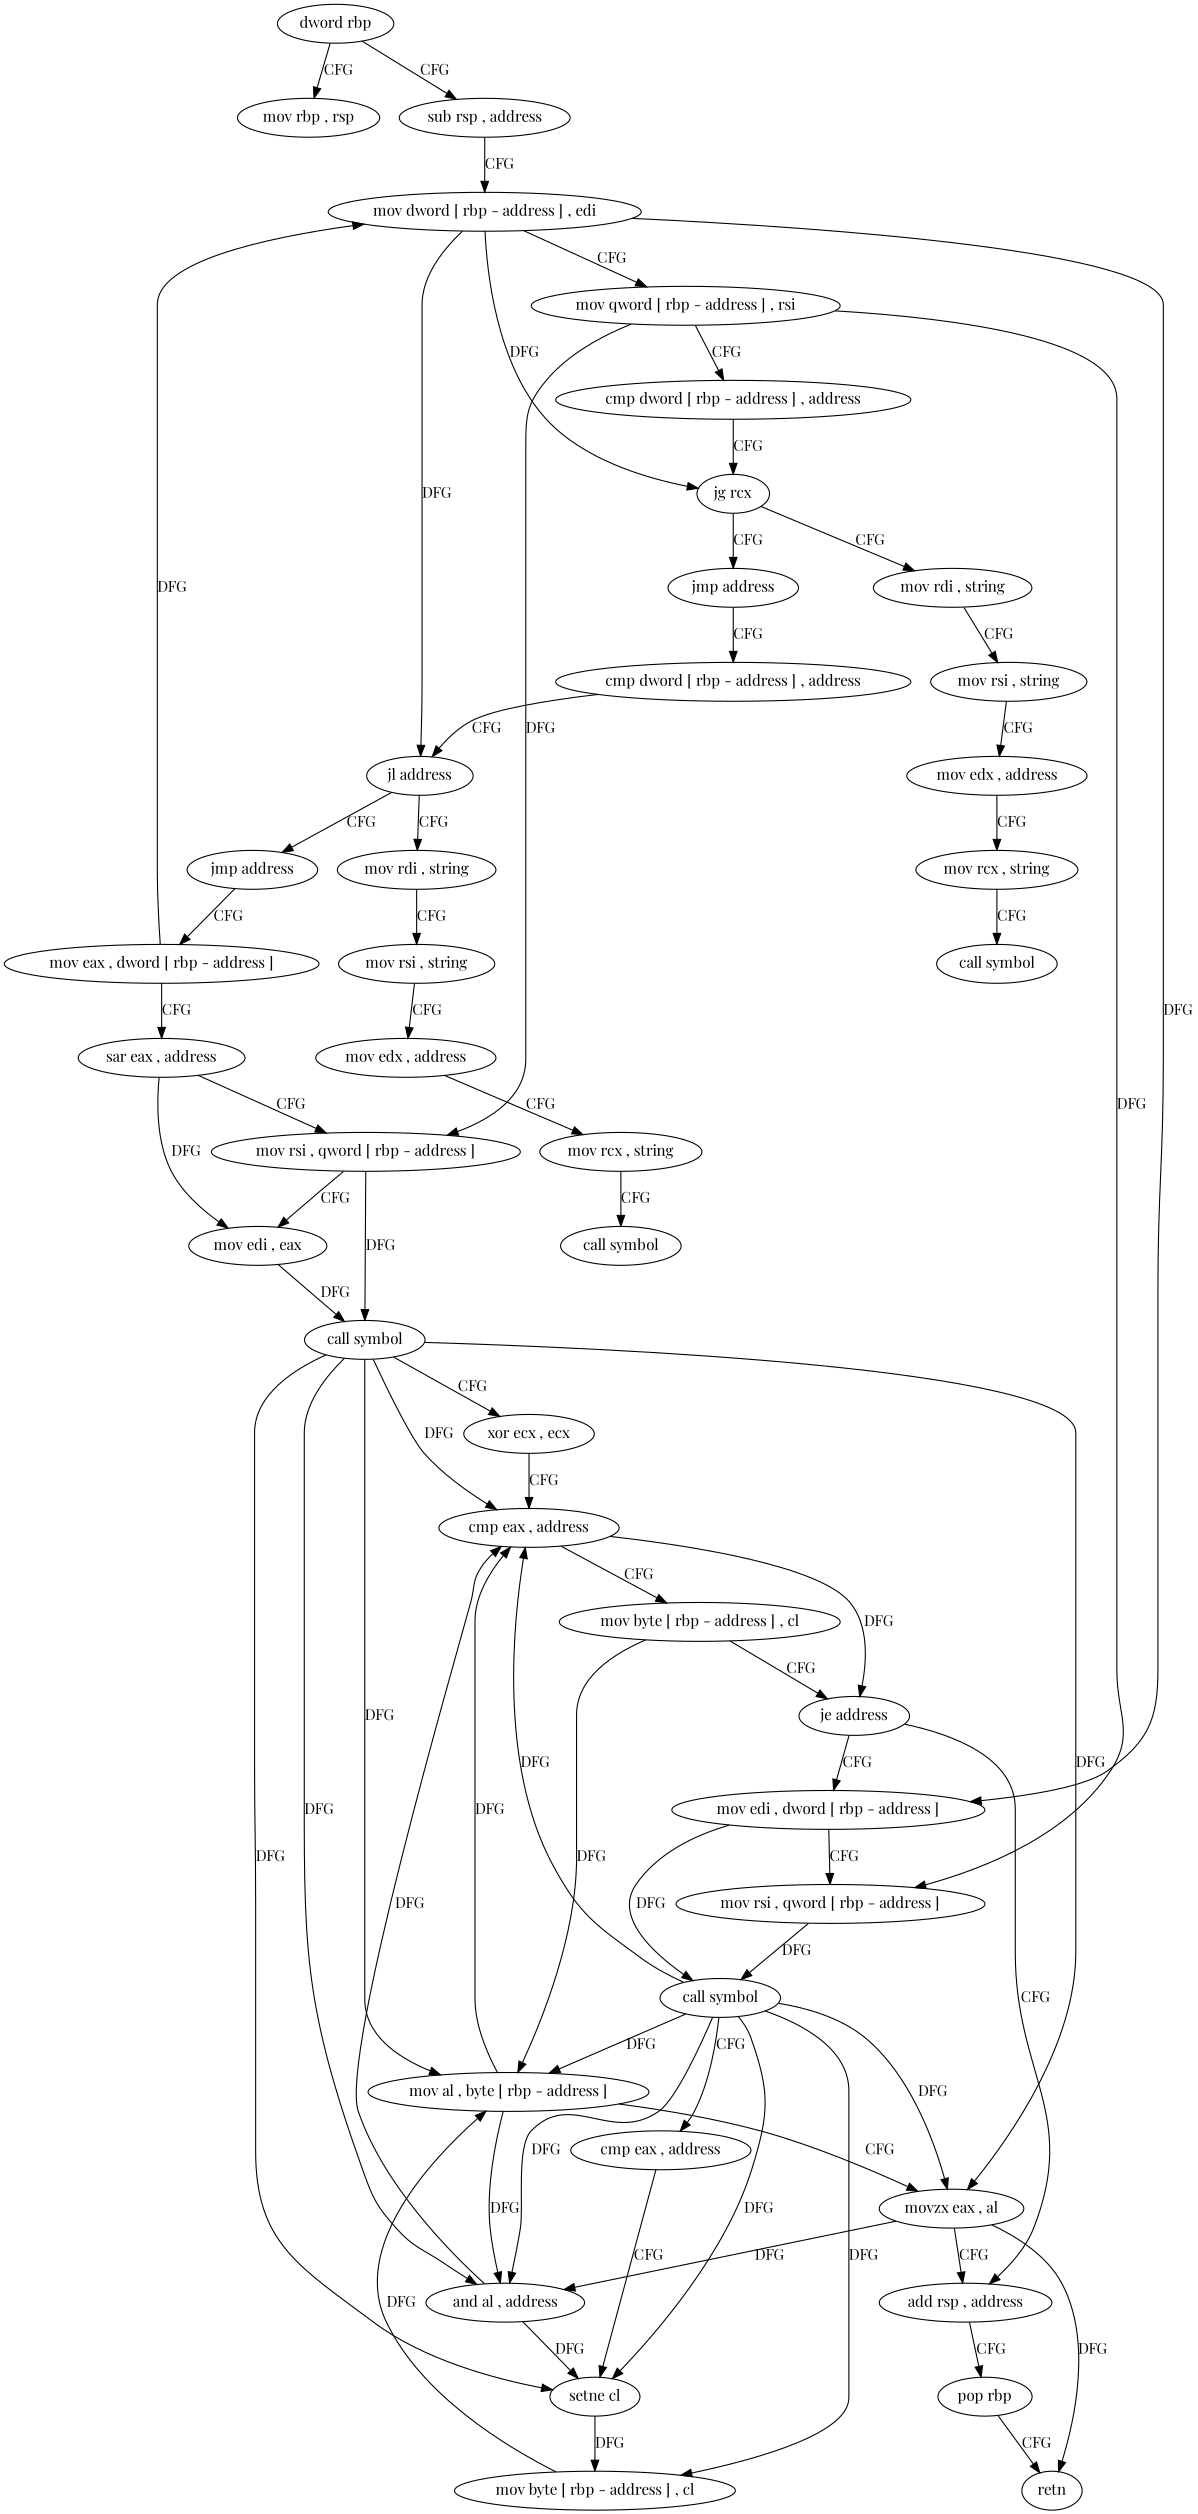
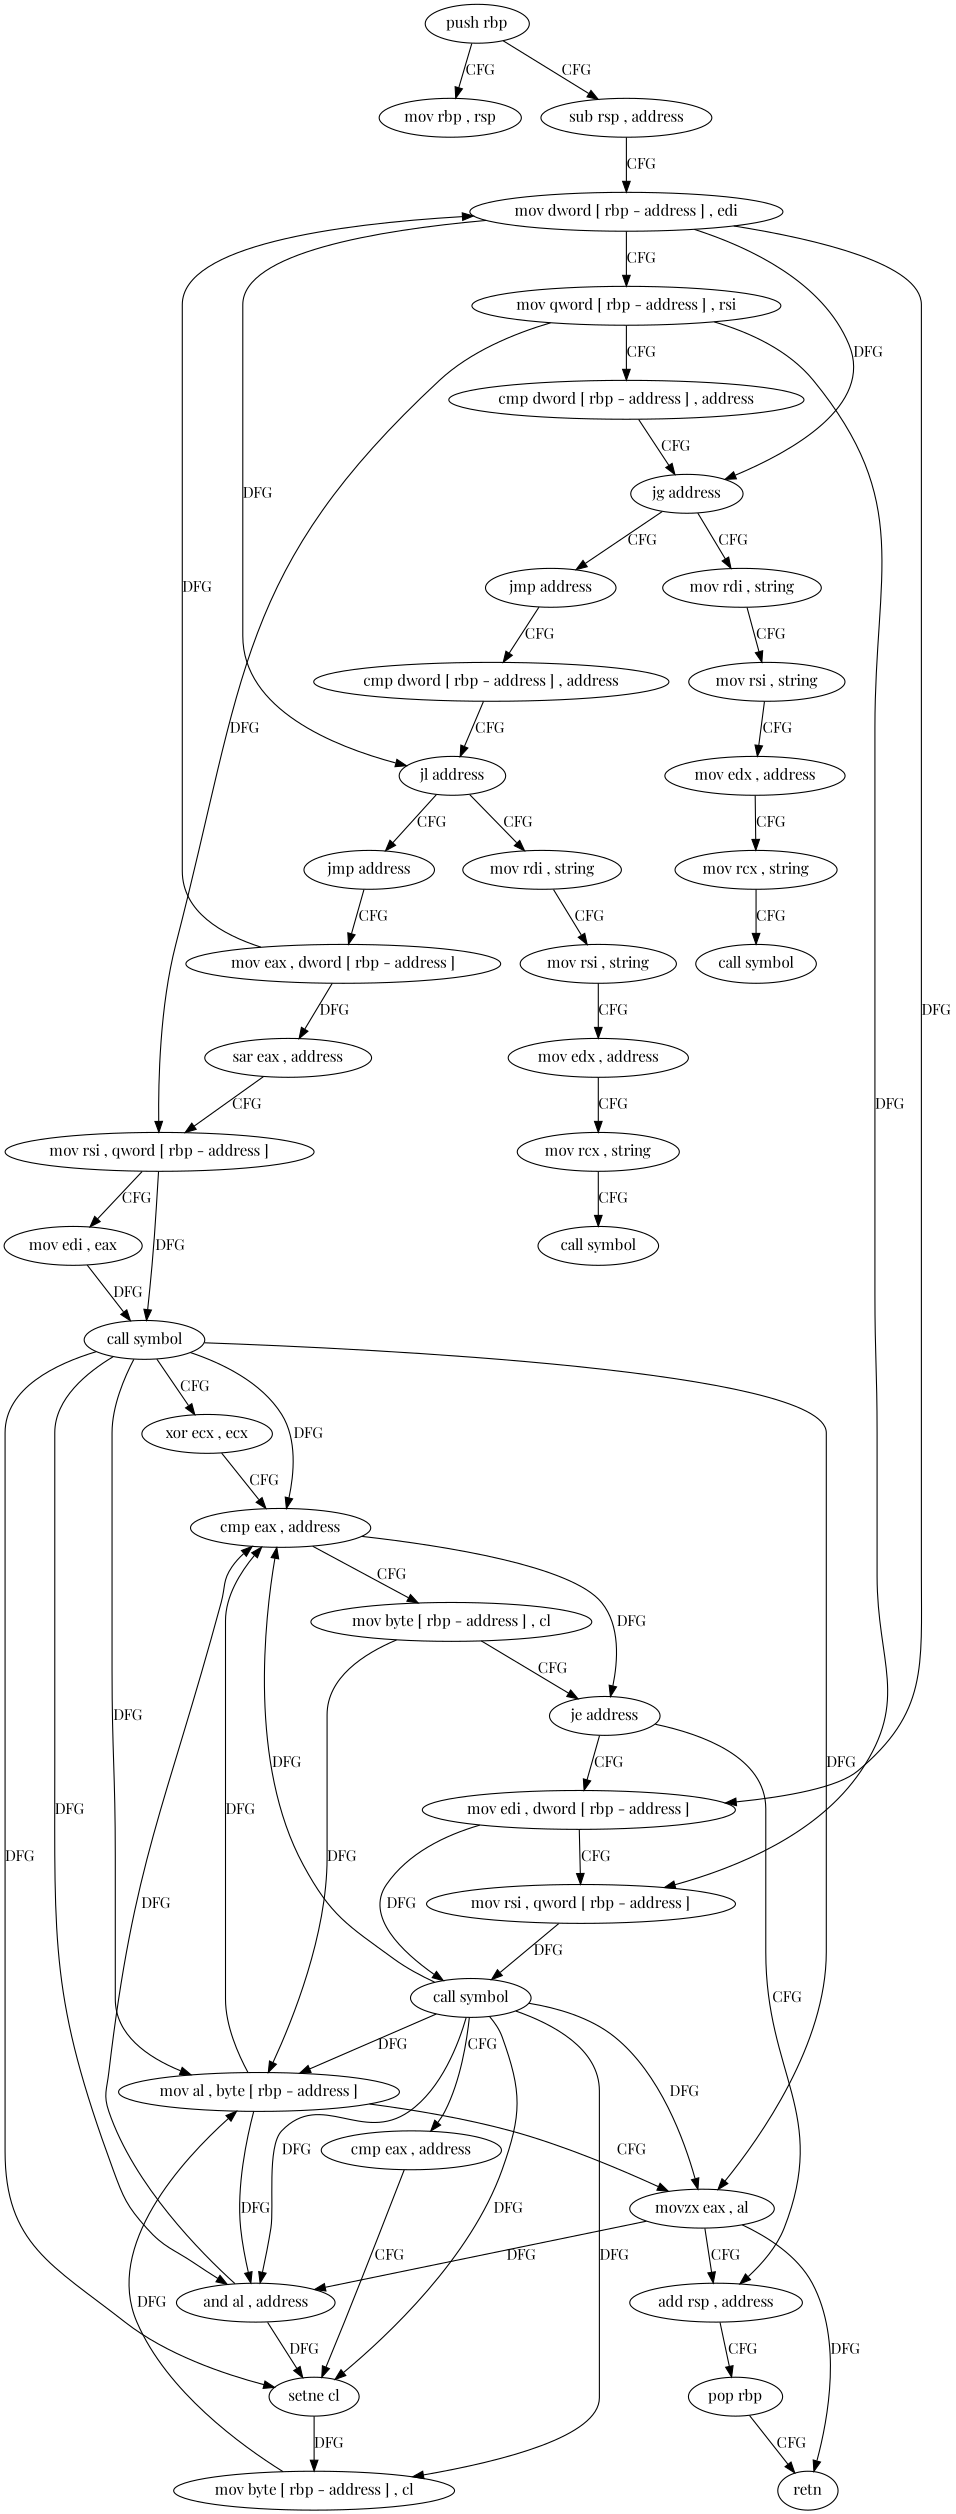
node "dword rbp": label "dword rbp" -> "push rbp"
node "jg rcx": label "jg rcx" -> "jg address"
edge "mov eax , dword [ rbp - address ]" -> "sar eax , address": label "CFG" -> "DFG"
edge "sar eax , address" -> "mov edi , eax": removed, label "DFG"
